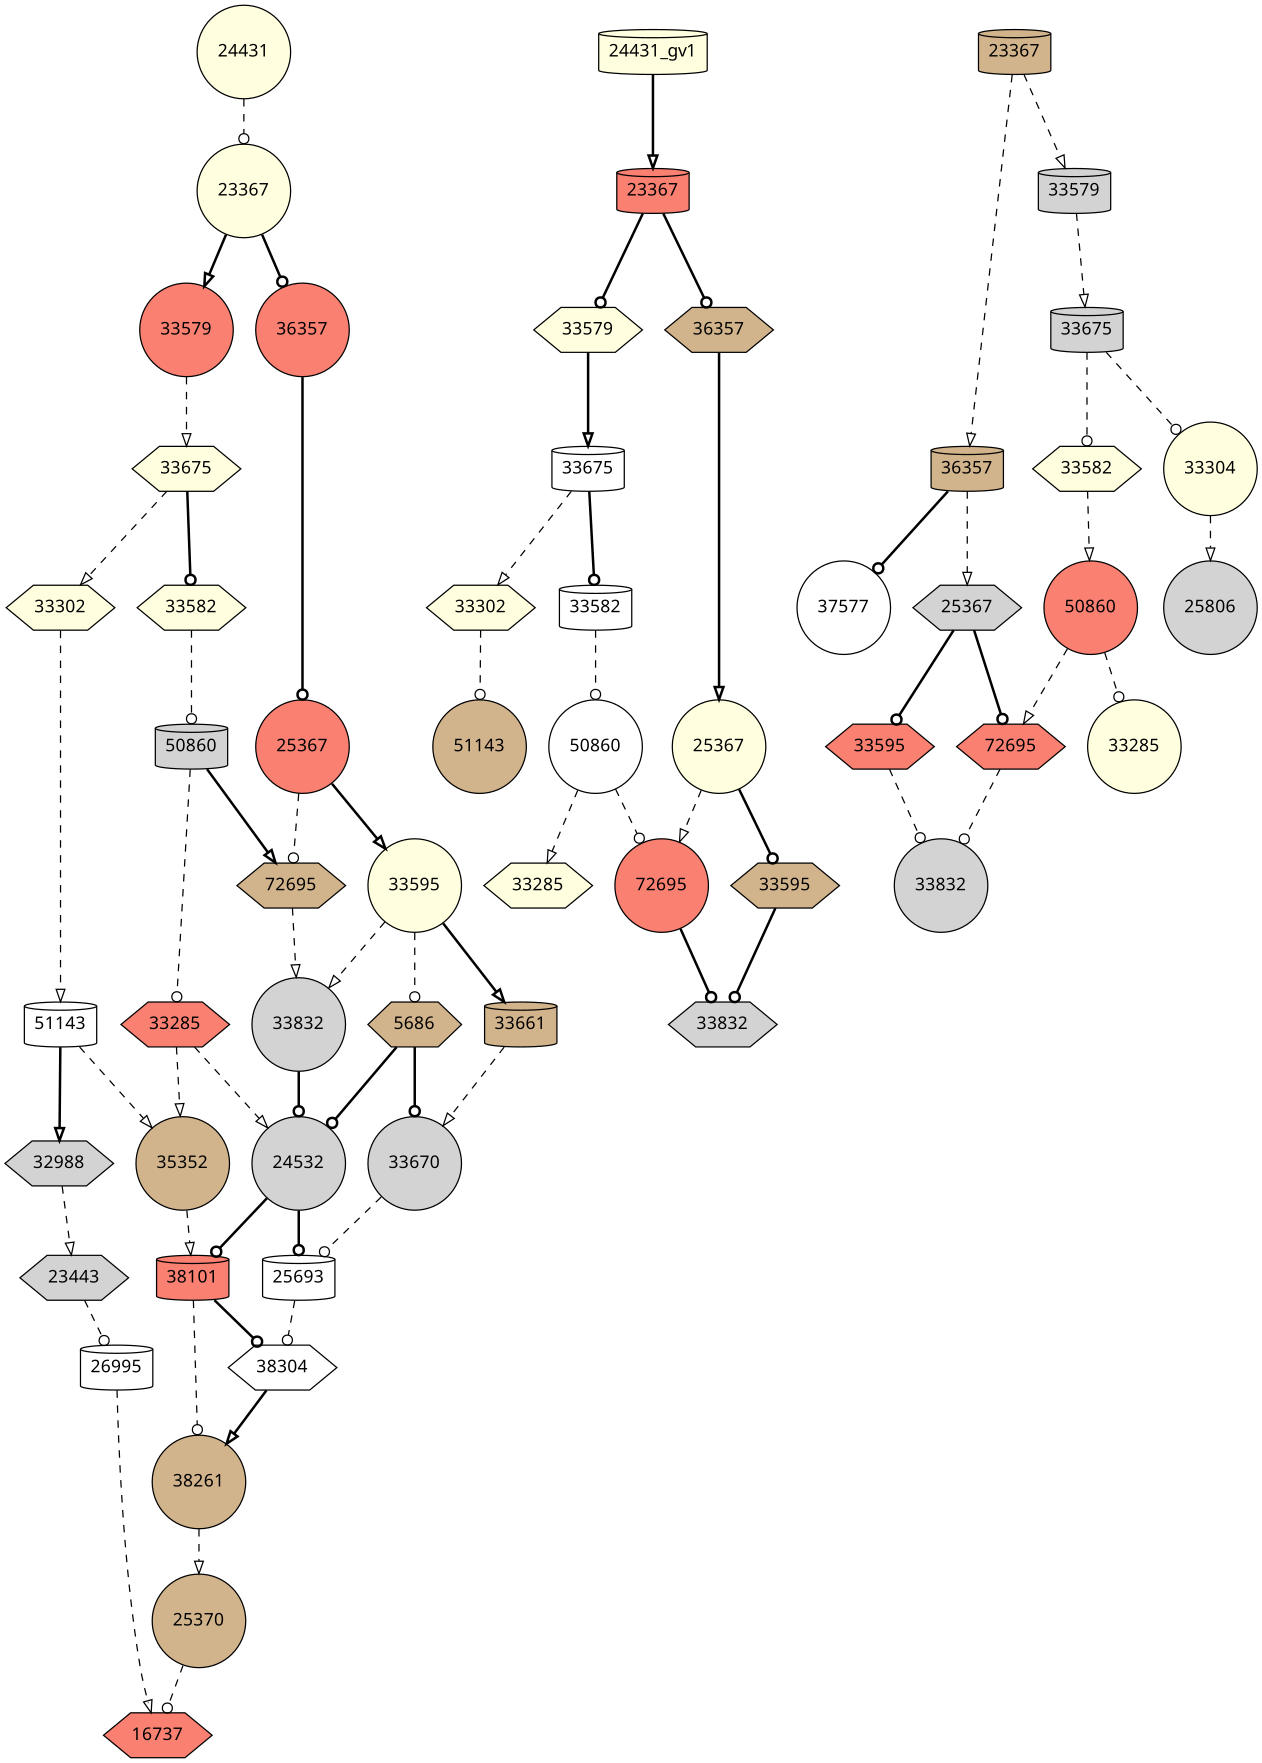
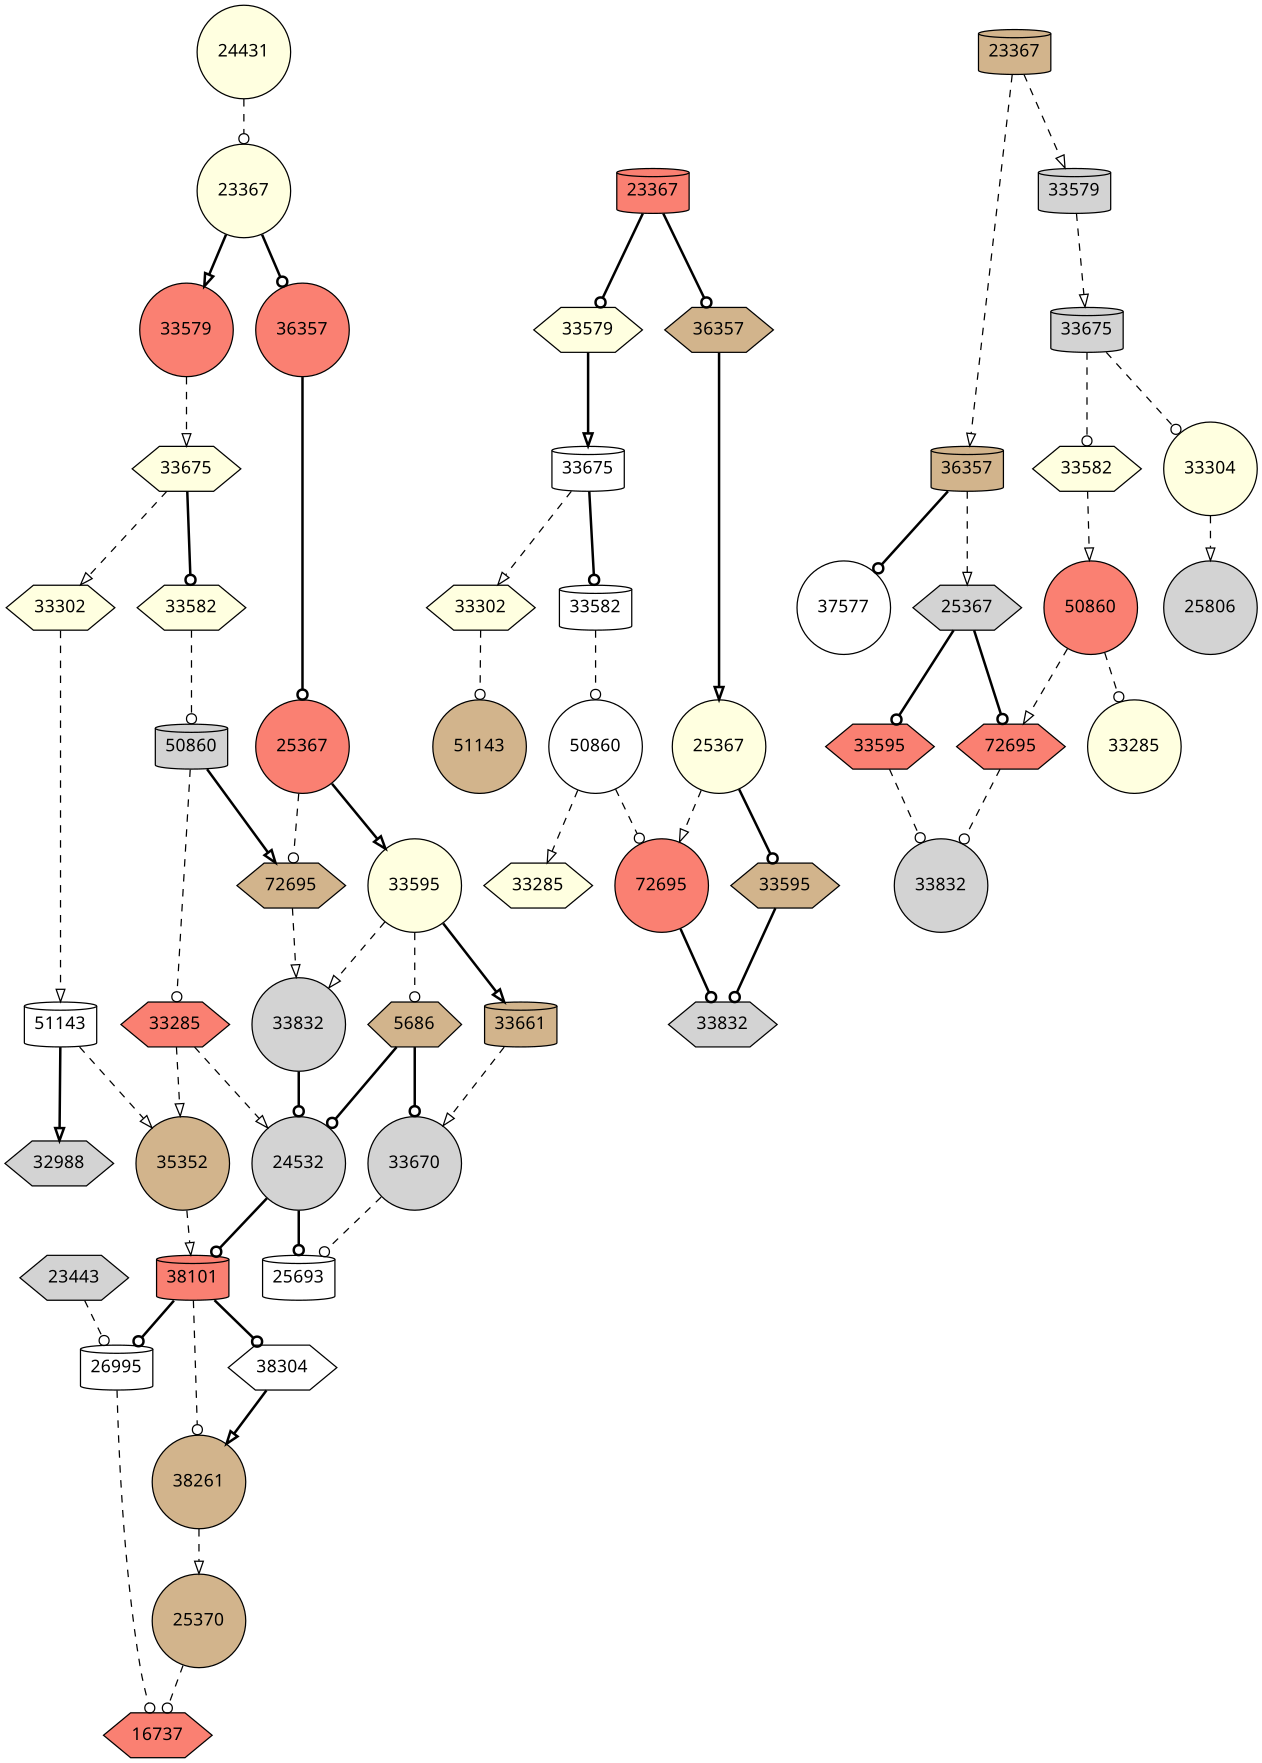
node "24431_gv1": removed
edge "32988" -> "23443": removed
edge "25693" -> "38304": removed
edge "38101" -> "26995": added
edge "26995" -> "16737": arrowhead onormal -> odot
